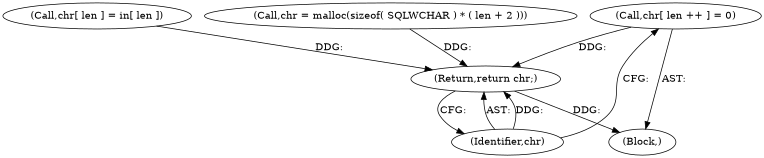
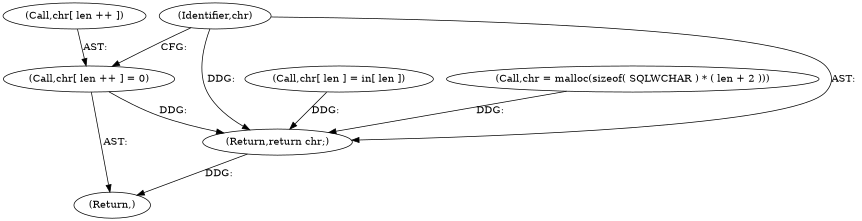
node "(Call,chr[ len ++ ])": added
edge "(Return,return chr;)" -> "(Identifier,chr)": removed, label "CFG:"
node "(Block,)": label "(Block,)" -> "(Return,)"
